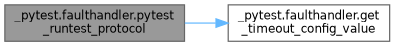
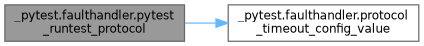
node "_pytest.faulthandler.get _timeout_config_value": label "_pytest.faulthandler.get _timeout_config_value" -> "_pytest.faulthandler.protocol _timeout_config_value"
